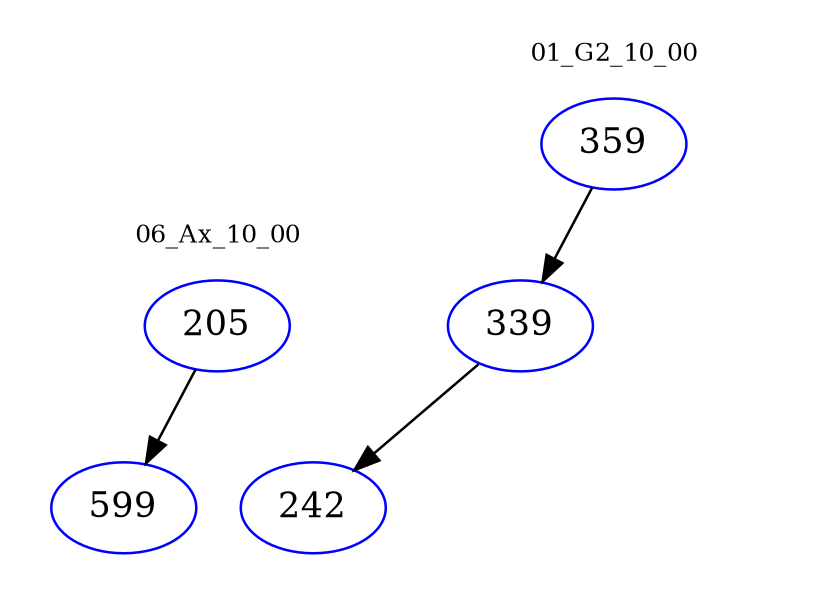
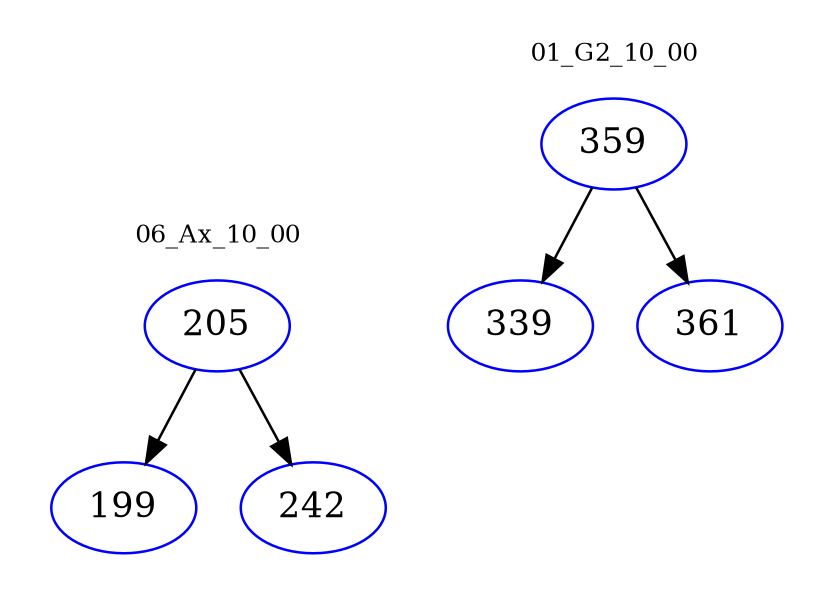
node "361": added
edge "339" -> "242": now "205" -> "242"
node "599": label "599" -> "199"
